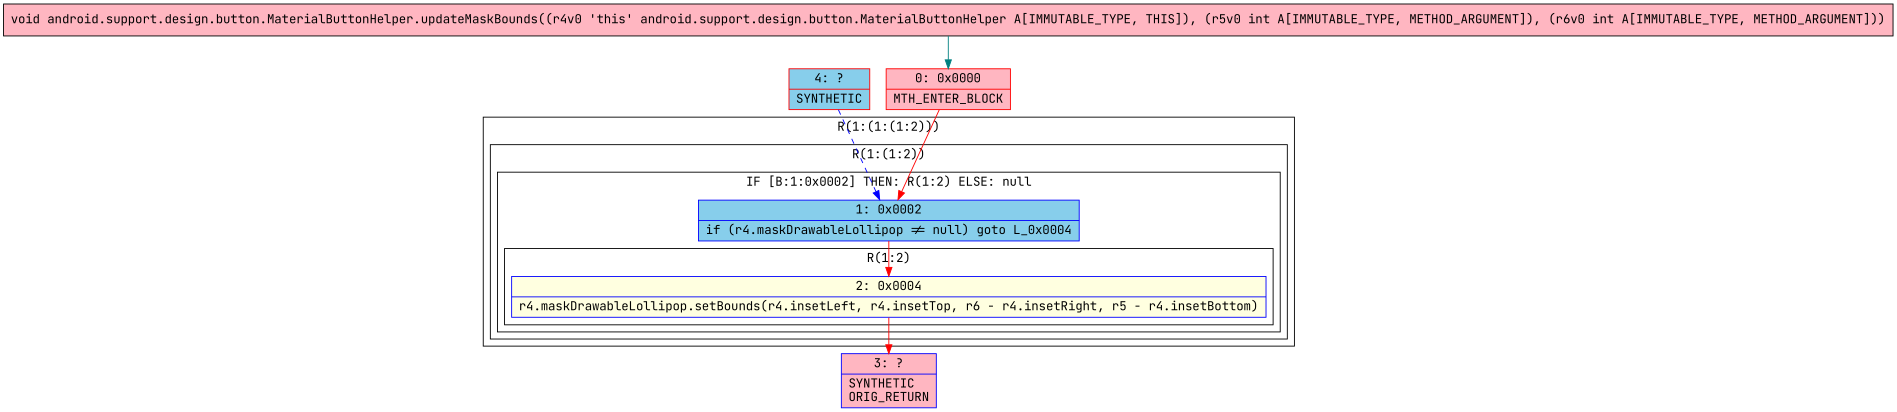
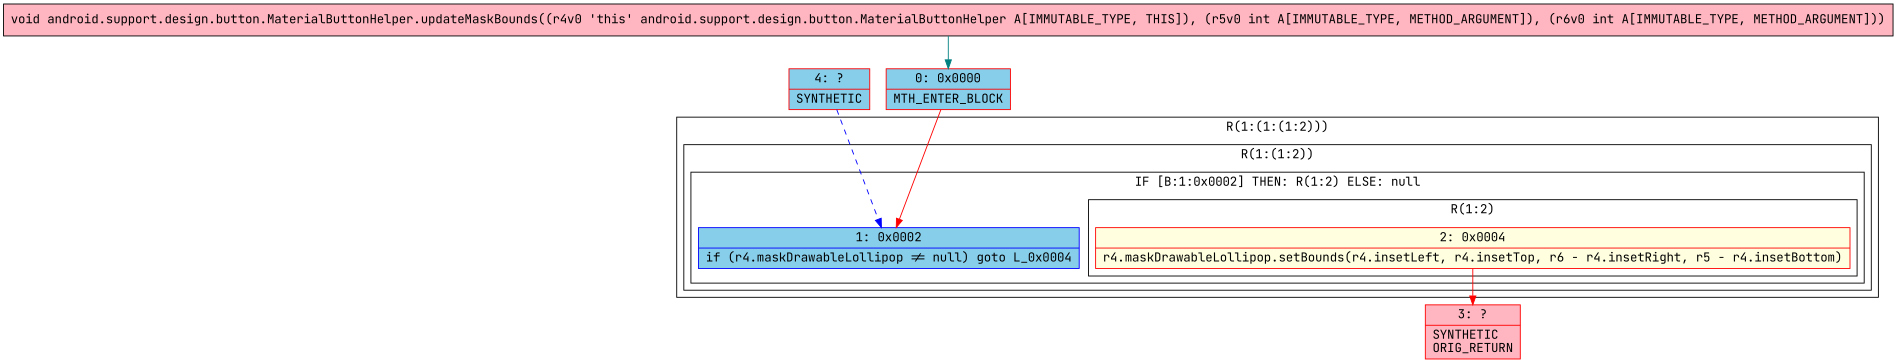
node "0: 0x0000": fillcolor lightpink -> skyblue
edge "1: 0x0002" -> "2: 0x0004": removed
node "2: 0x0004": color blue -> red
node "3: ?": color blue -> red
